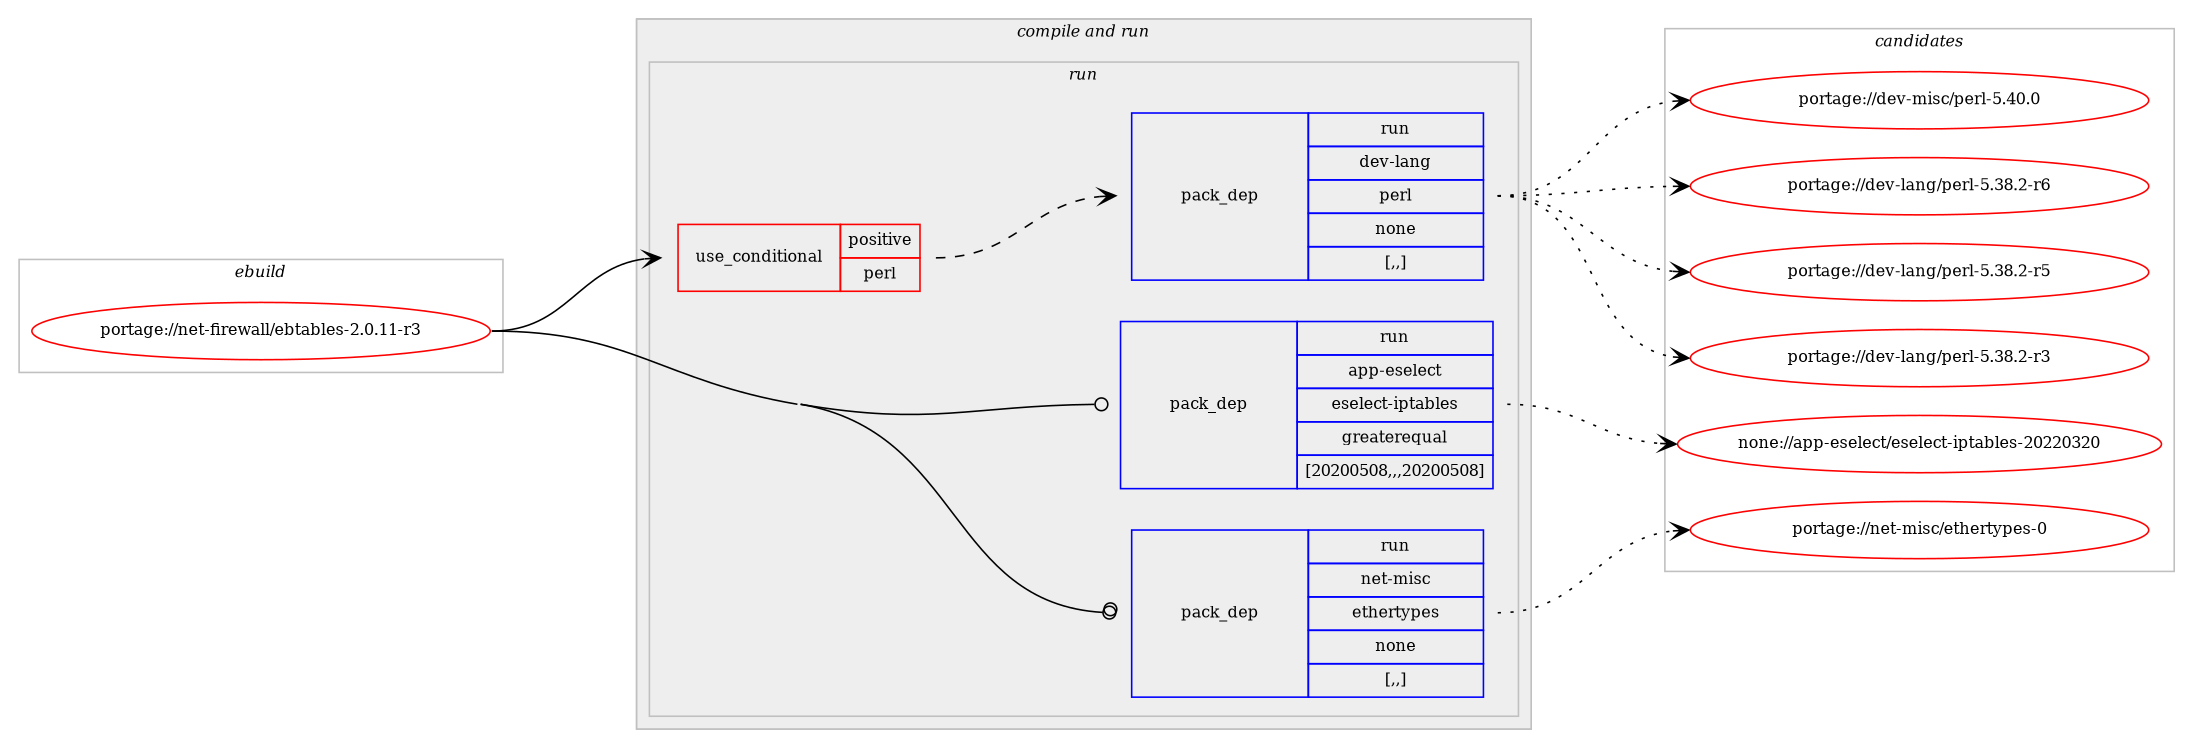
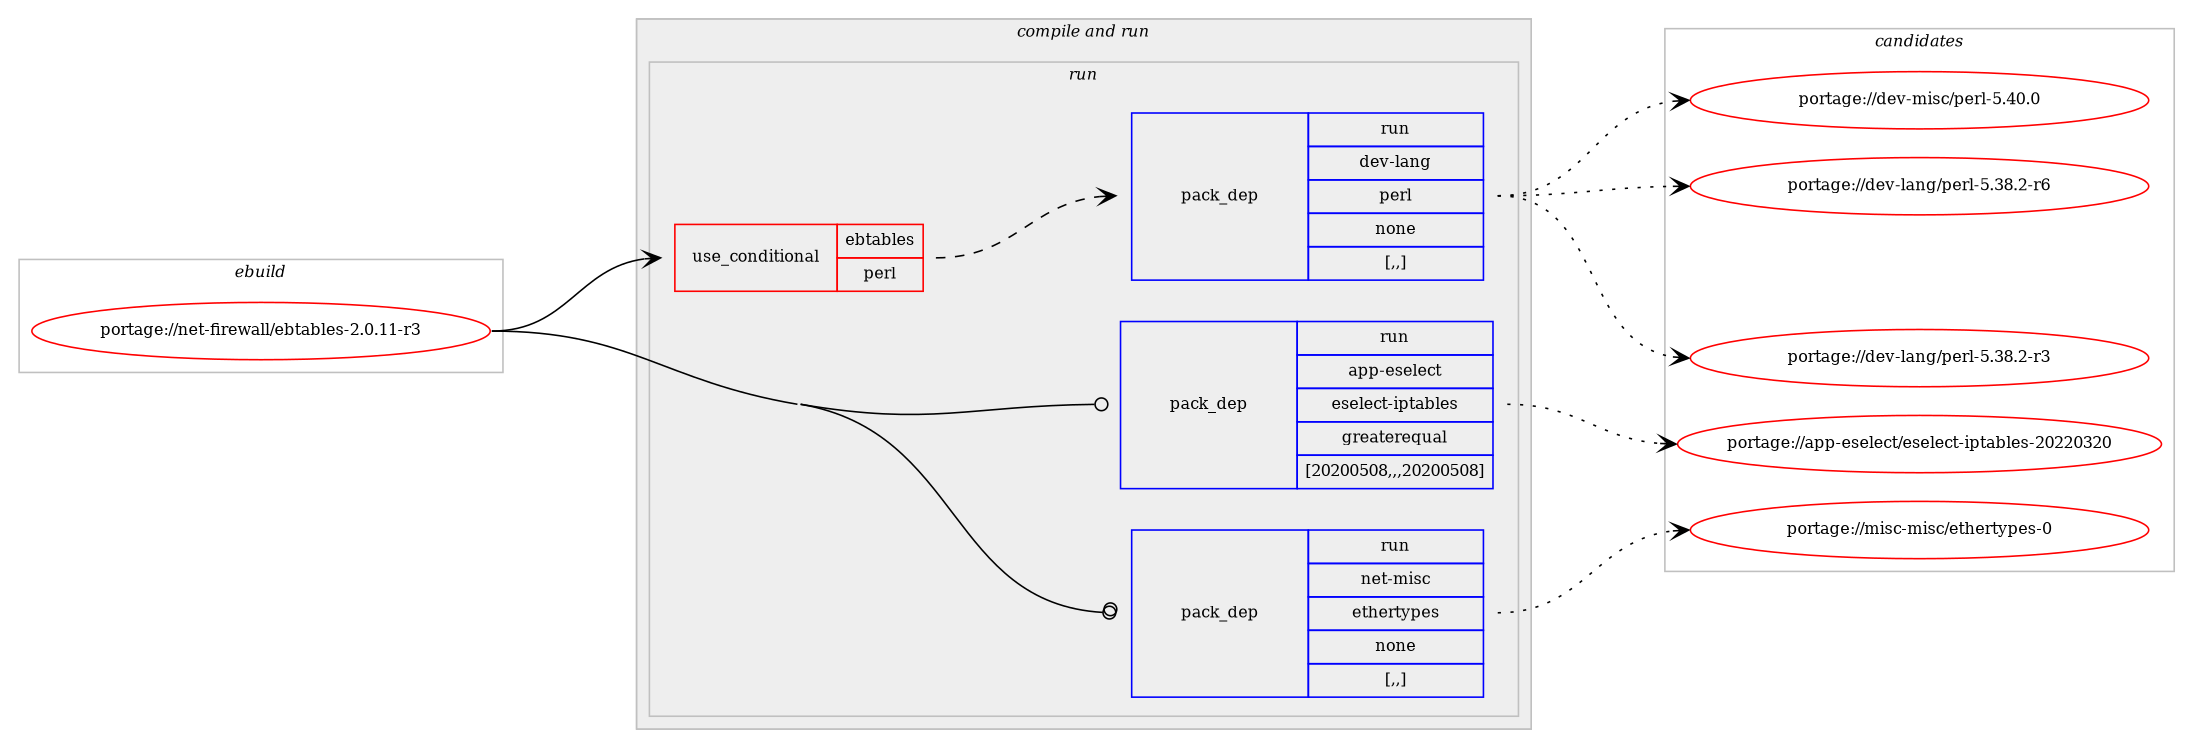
node "use_conditional": text "positive" -> "ebtables"
node "portage://dev-lang/perl-5.38.2-r5": removed
node "none://app-eselect/eselect-iptables-20220320": label "none://app-eselect/eselect-iptables-20220320" -> "portage://app-eselect/eselect-iptables-20220320"
node "portage://net-misc/ethertypes-0": label "portage://net-misc/ethertypes-0" -> "portage://misc-misc/ethertypes-0"
